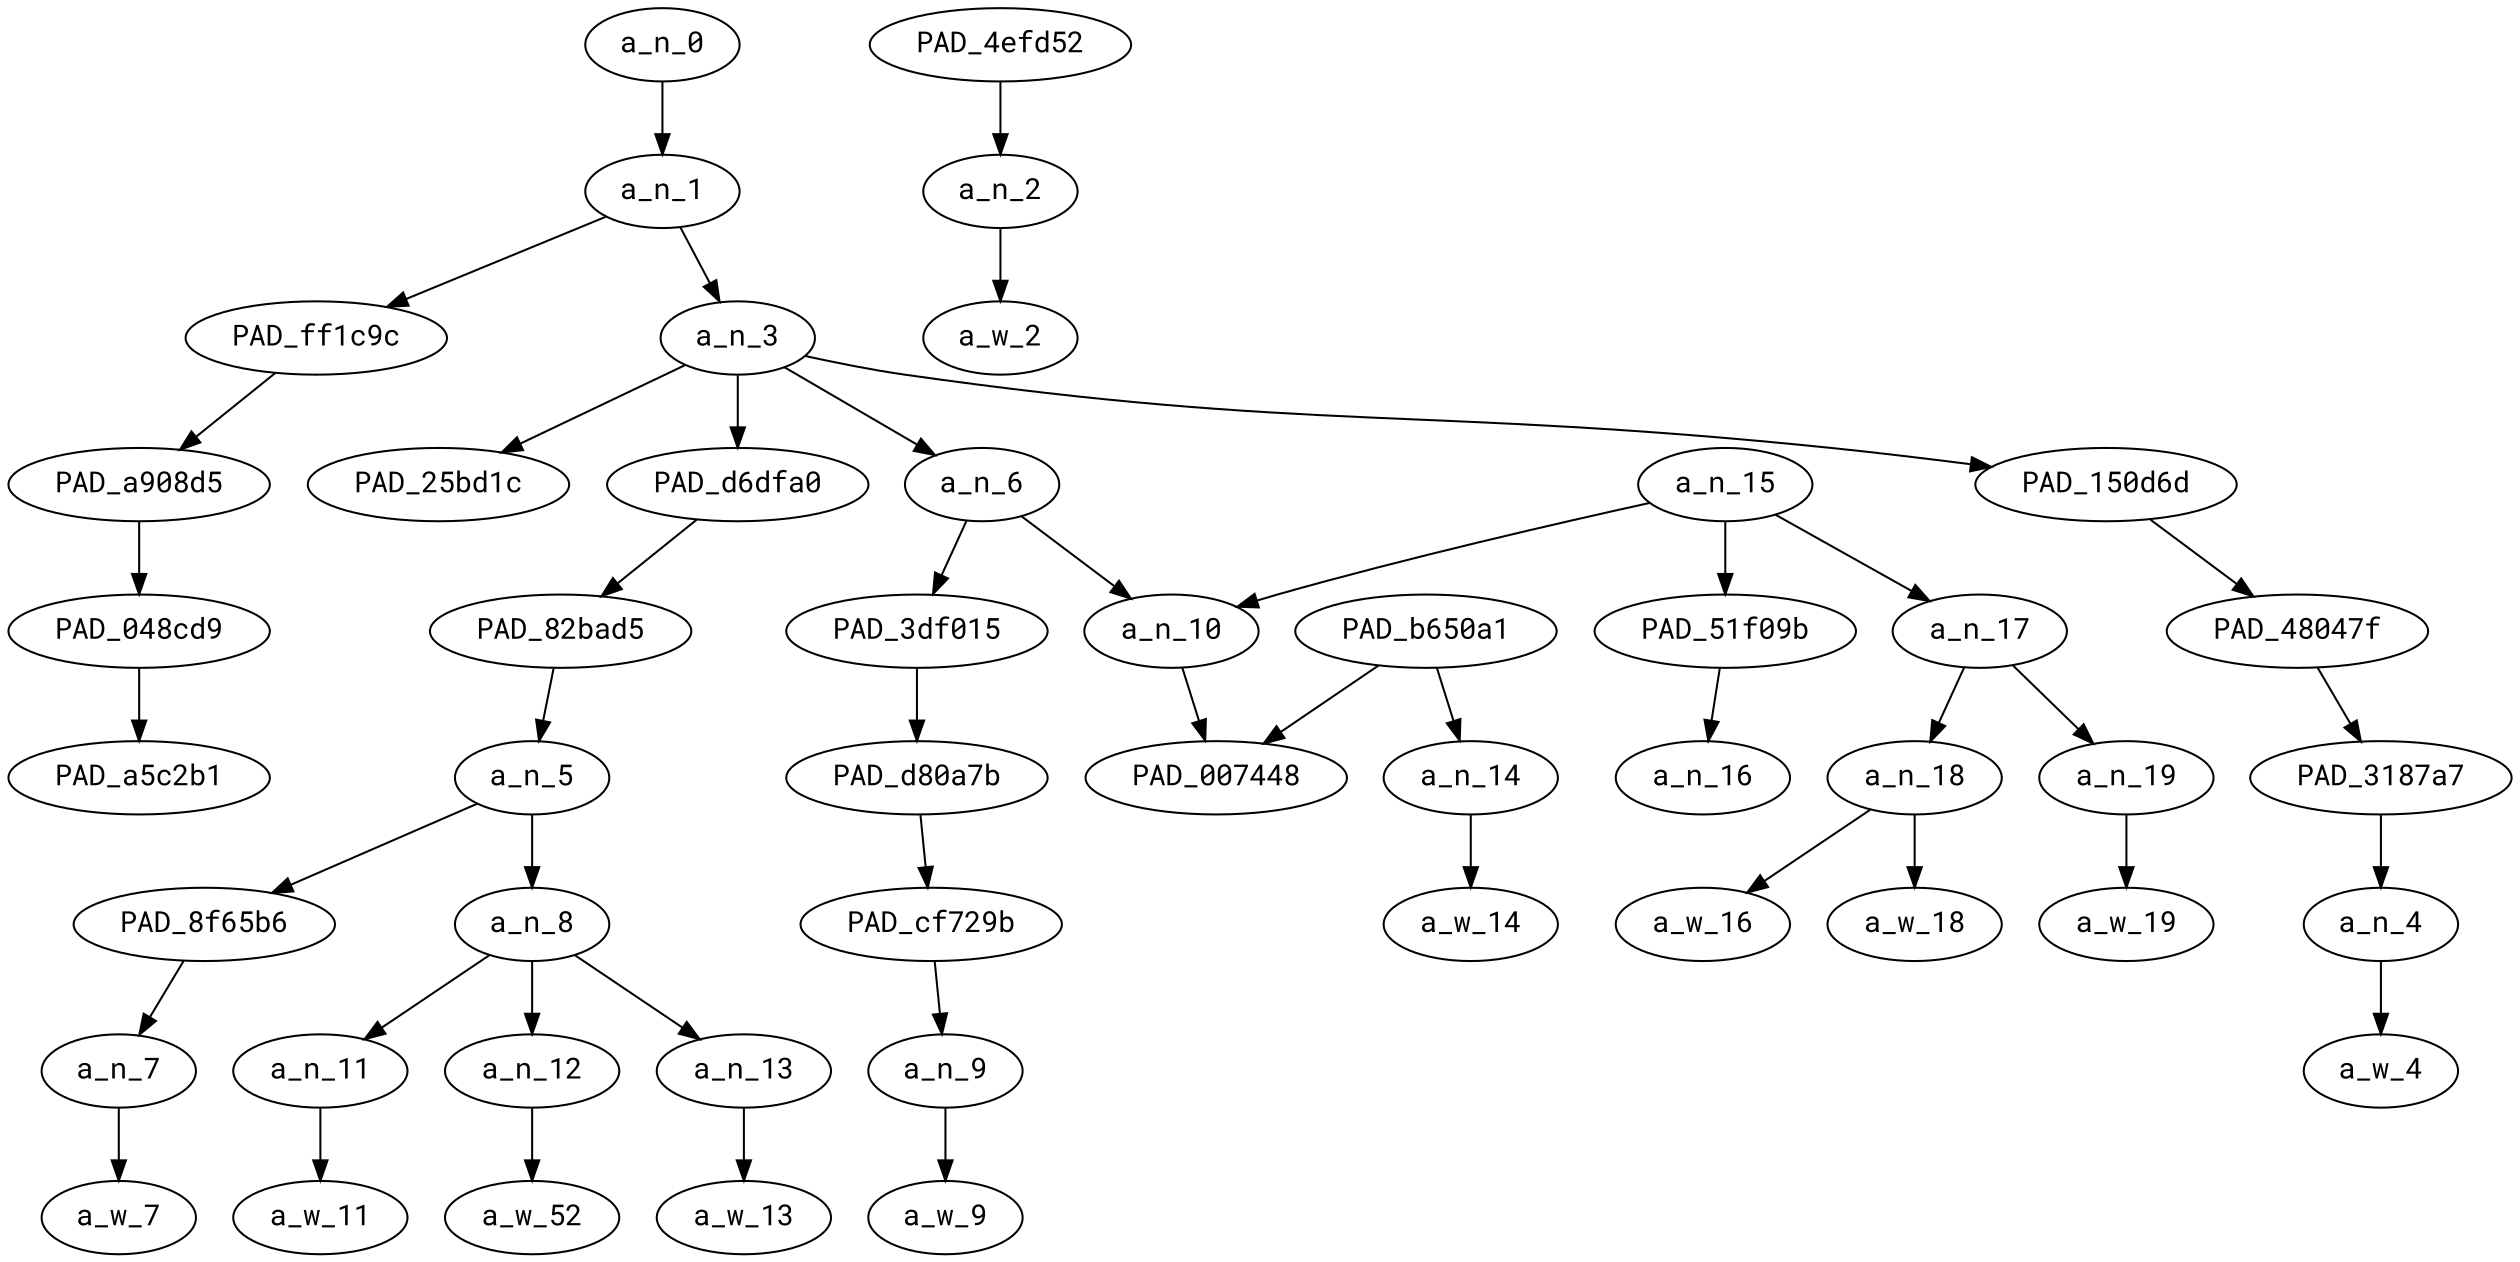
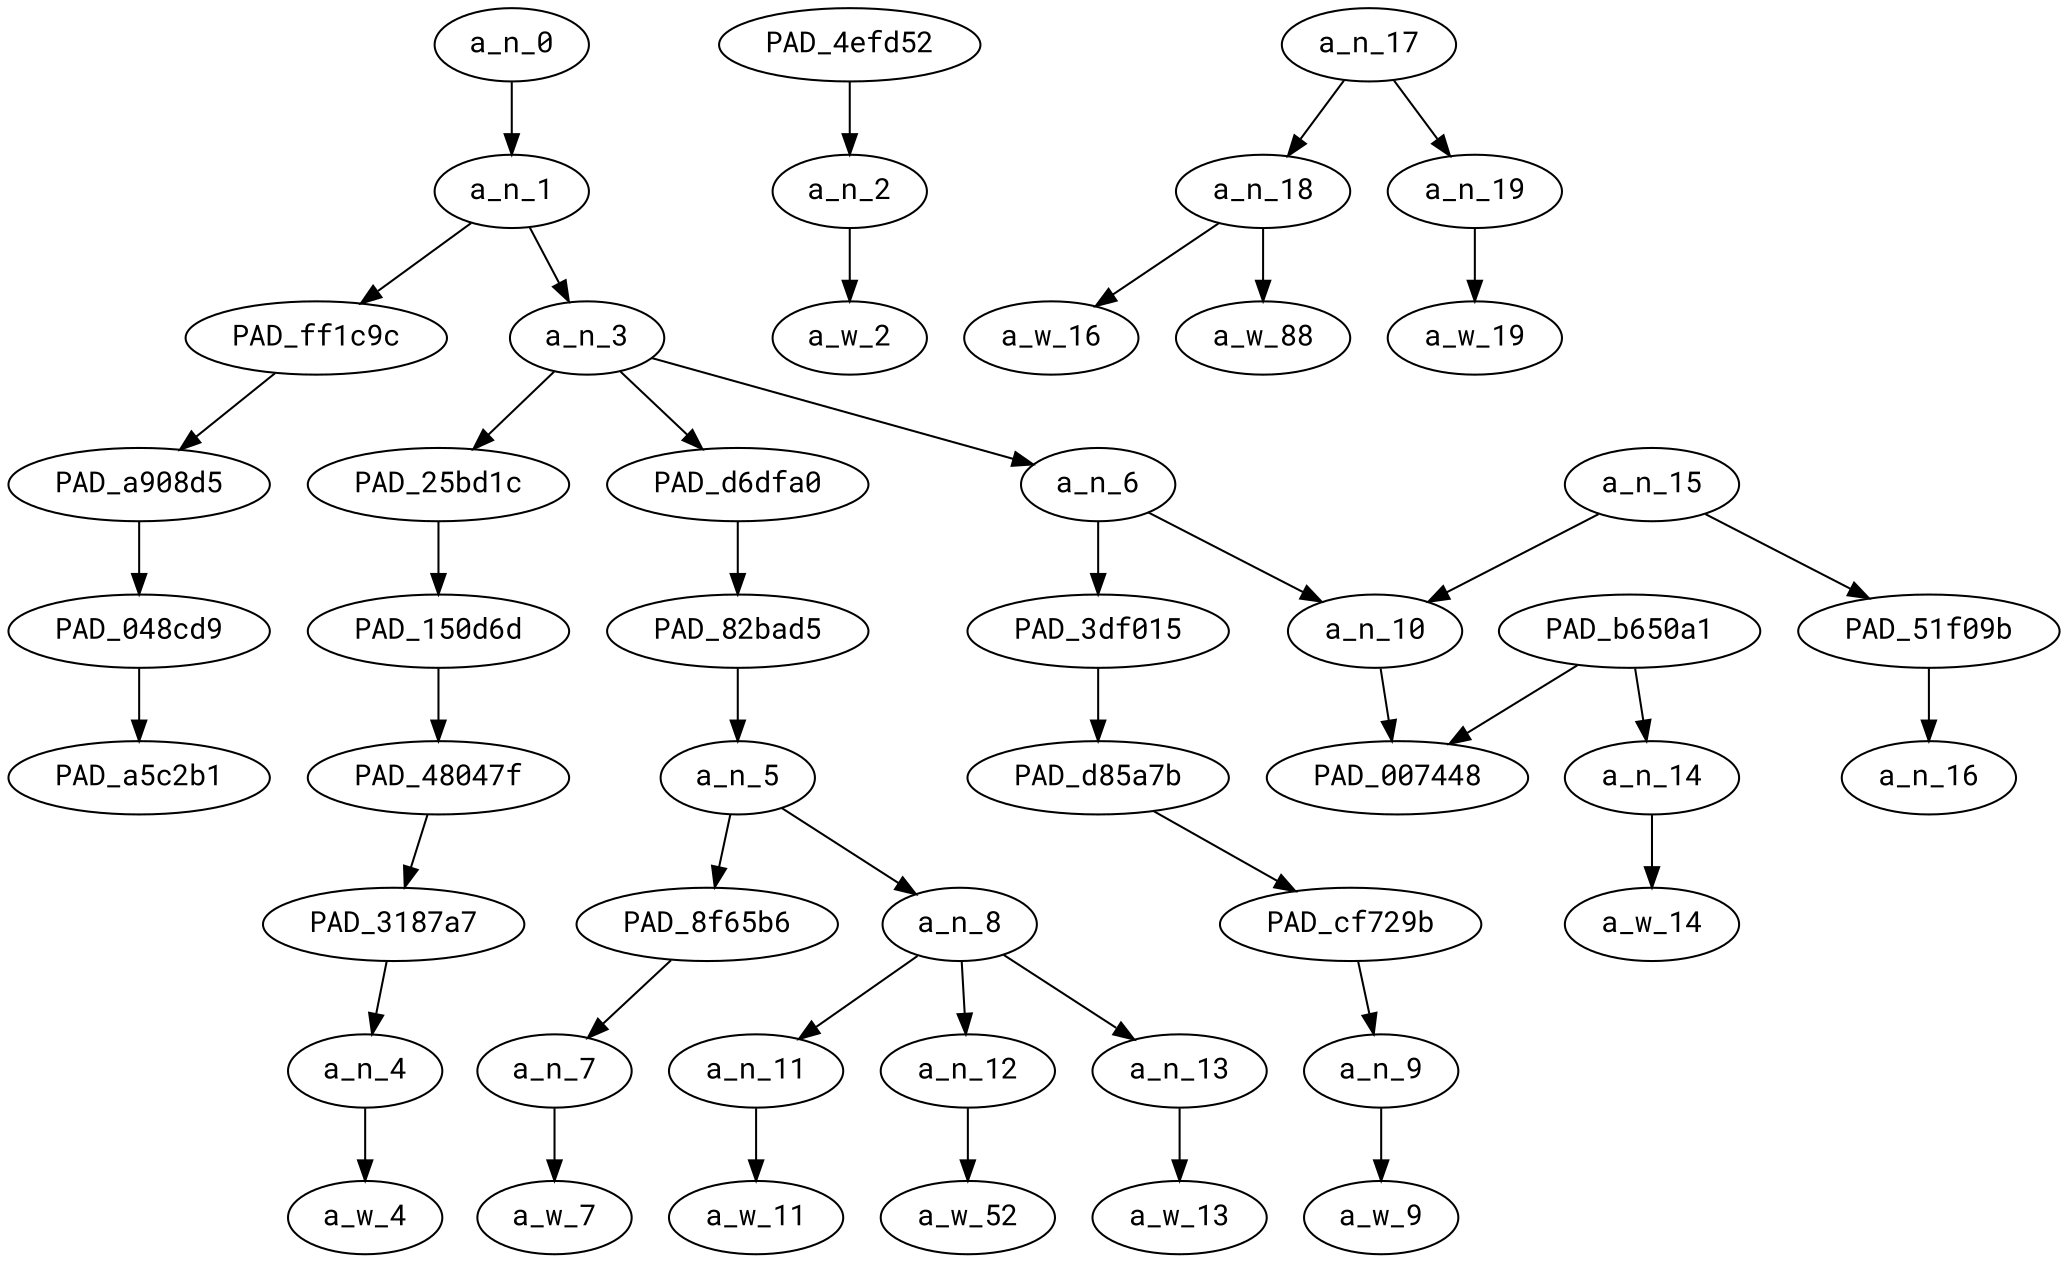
edge "a_n_3" -> "PAD_150d6d": now "PAD_25bd1c" -> "PAD_150d6d"
edge "a_n_15" -> "a_n_17": removed
node "PAD_d80a7b": label "PAD_d80a7b" -> "PAD_d85a7b"
node "a_w_18": label "a_w_18" -> "a_w_88"
